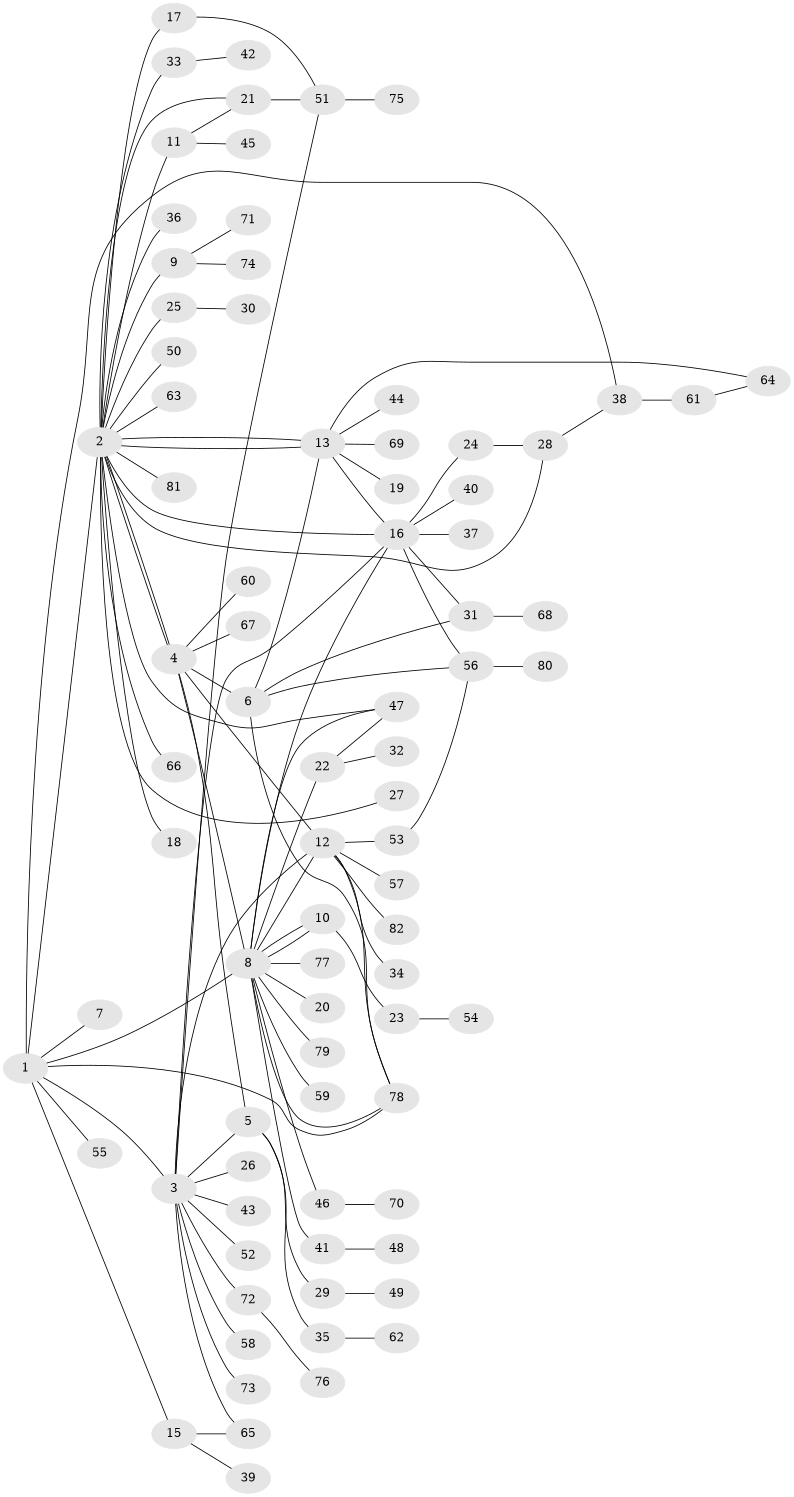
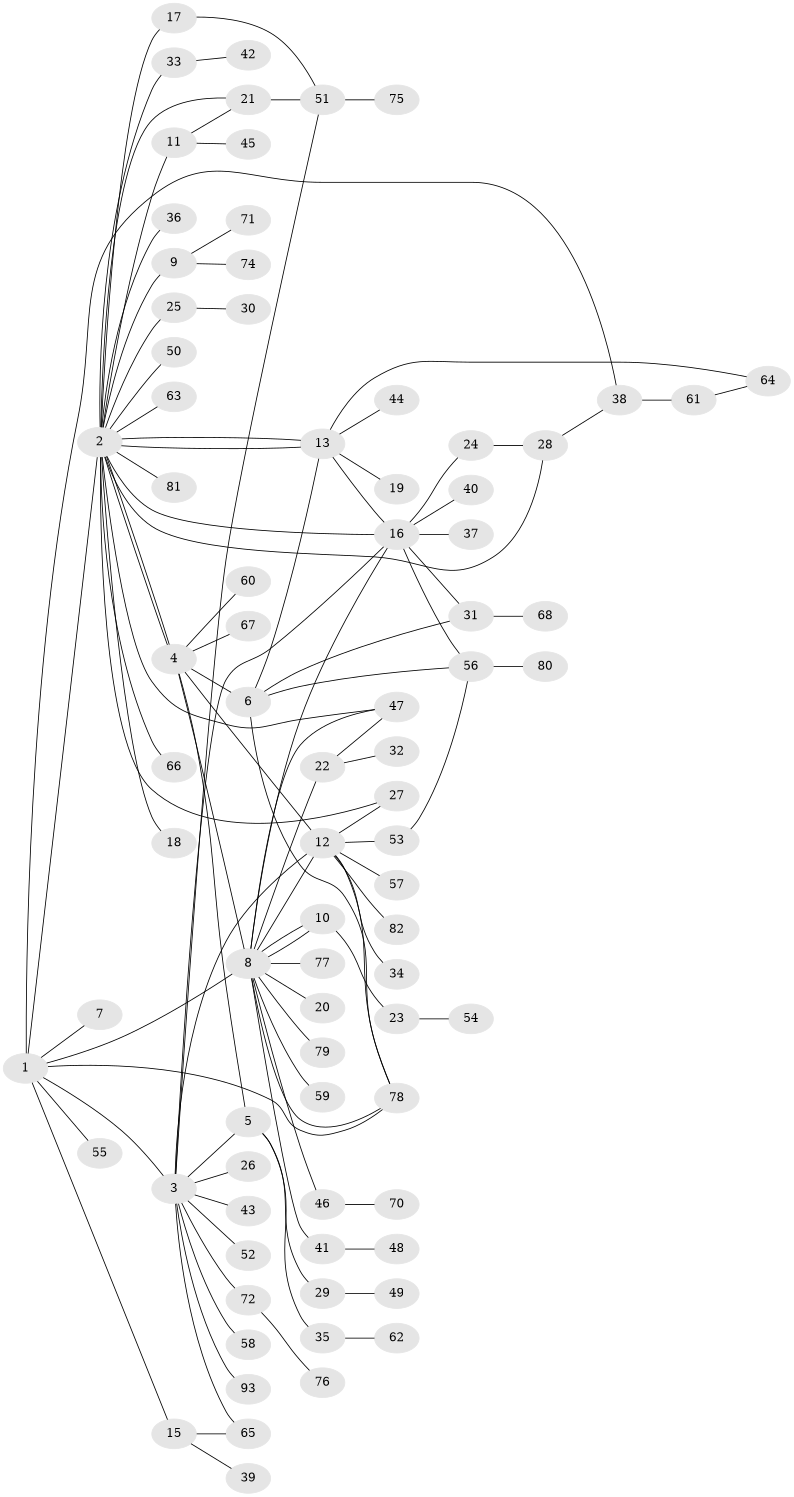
node "69": removed
edge "27" -- "12": added
node "73": label "73" -> "93"
